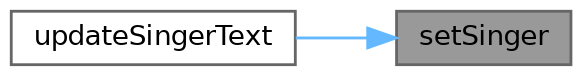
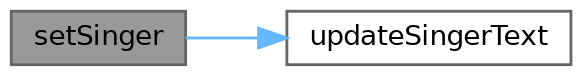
edge "updateSingerText" -> "setSinger": reversed
